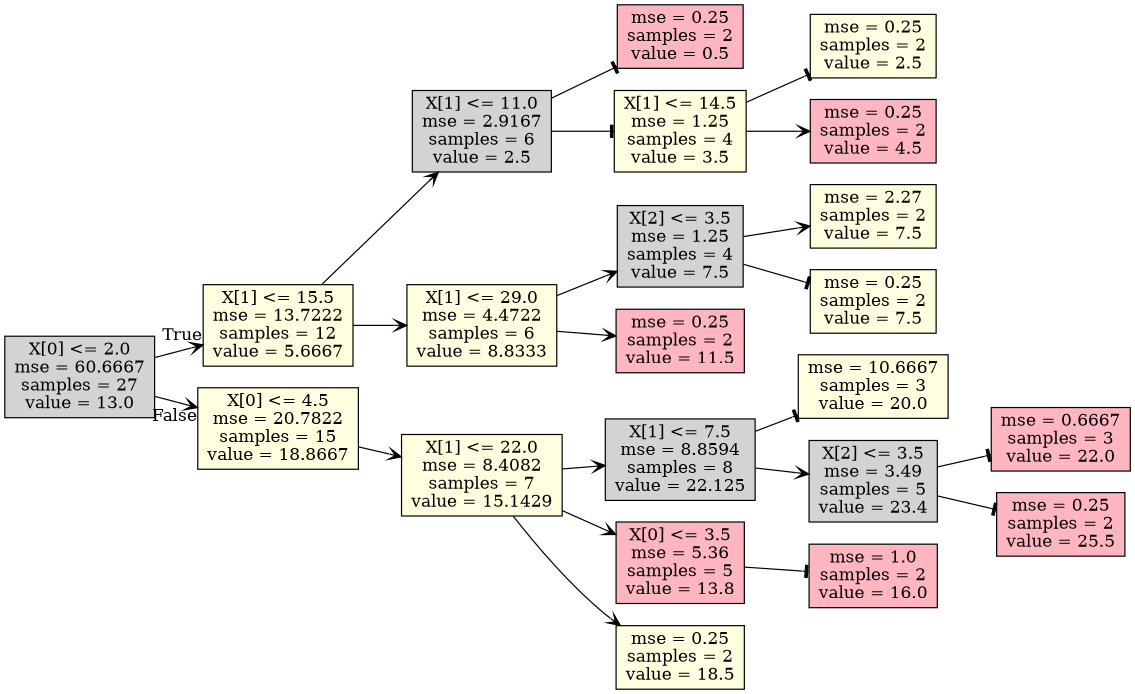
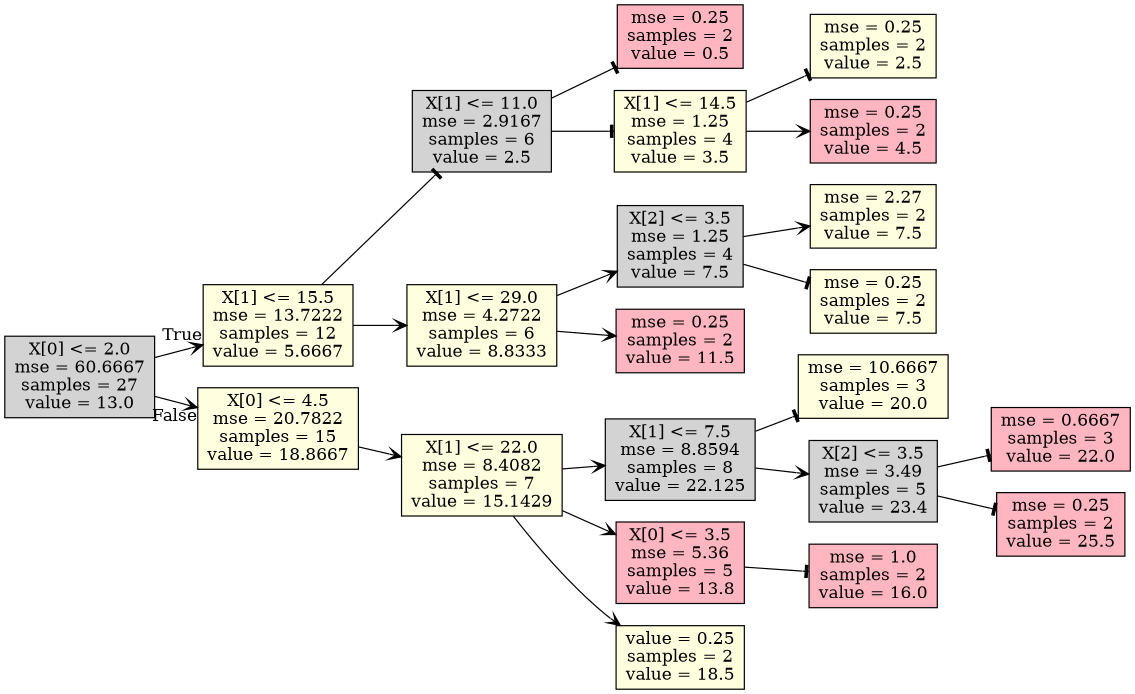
edge "X[1] <= 15.5 mse = 13.7222 samples = 12 value = 5.6667" -> "X[1] <= 11.0 mse = 2.9167 samples = 6 value = 2.5": arrowhead vee -> tee
node "X[1] <= 29.0 mse = 4.4722 samples = 6 value = 8.8333": label "X[1] <= 29.0 mse = 4.4722 samples = 6 value = 8.8333" -> "X[1] <= 29.0 mse = 4.2722 samples = 6 value = 8.8333"
node "mse = 0.25 samples = 2 value = 18.5": label "mse = 0.25 samples = 2 value = 18.5" -> "value = 0.25 samples = 2 value = 18.5"
